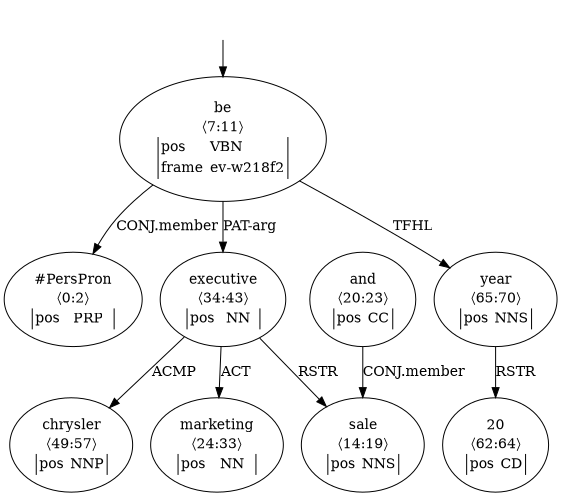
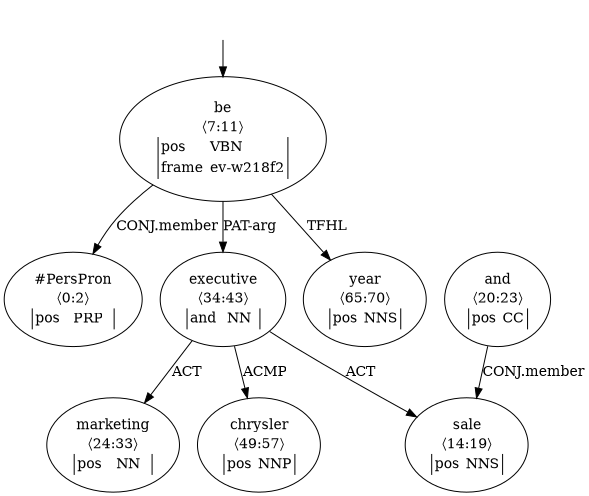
node "executive": text "pos" -> "and"
edge "executive" -> "sale": label "RSTR" -> "ACT"
node "20": removed
